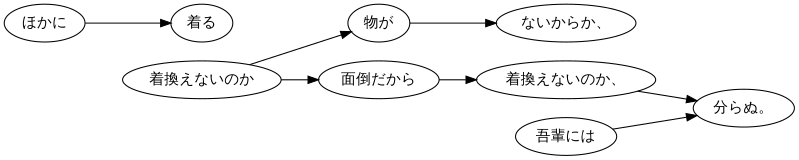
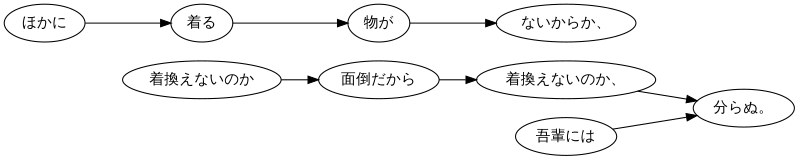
edge "着換えないのか" -> "物が": now "着る" -> "物が"
